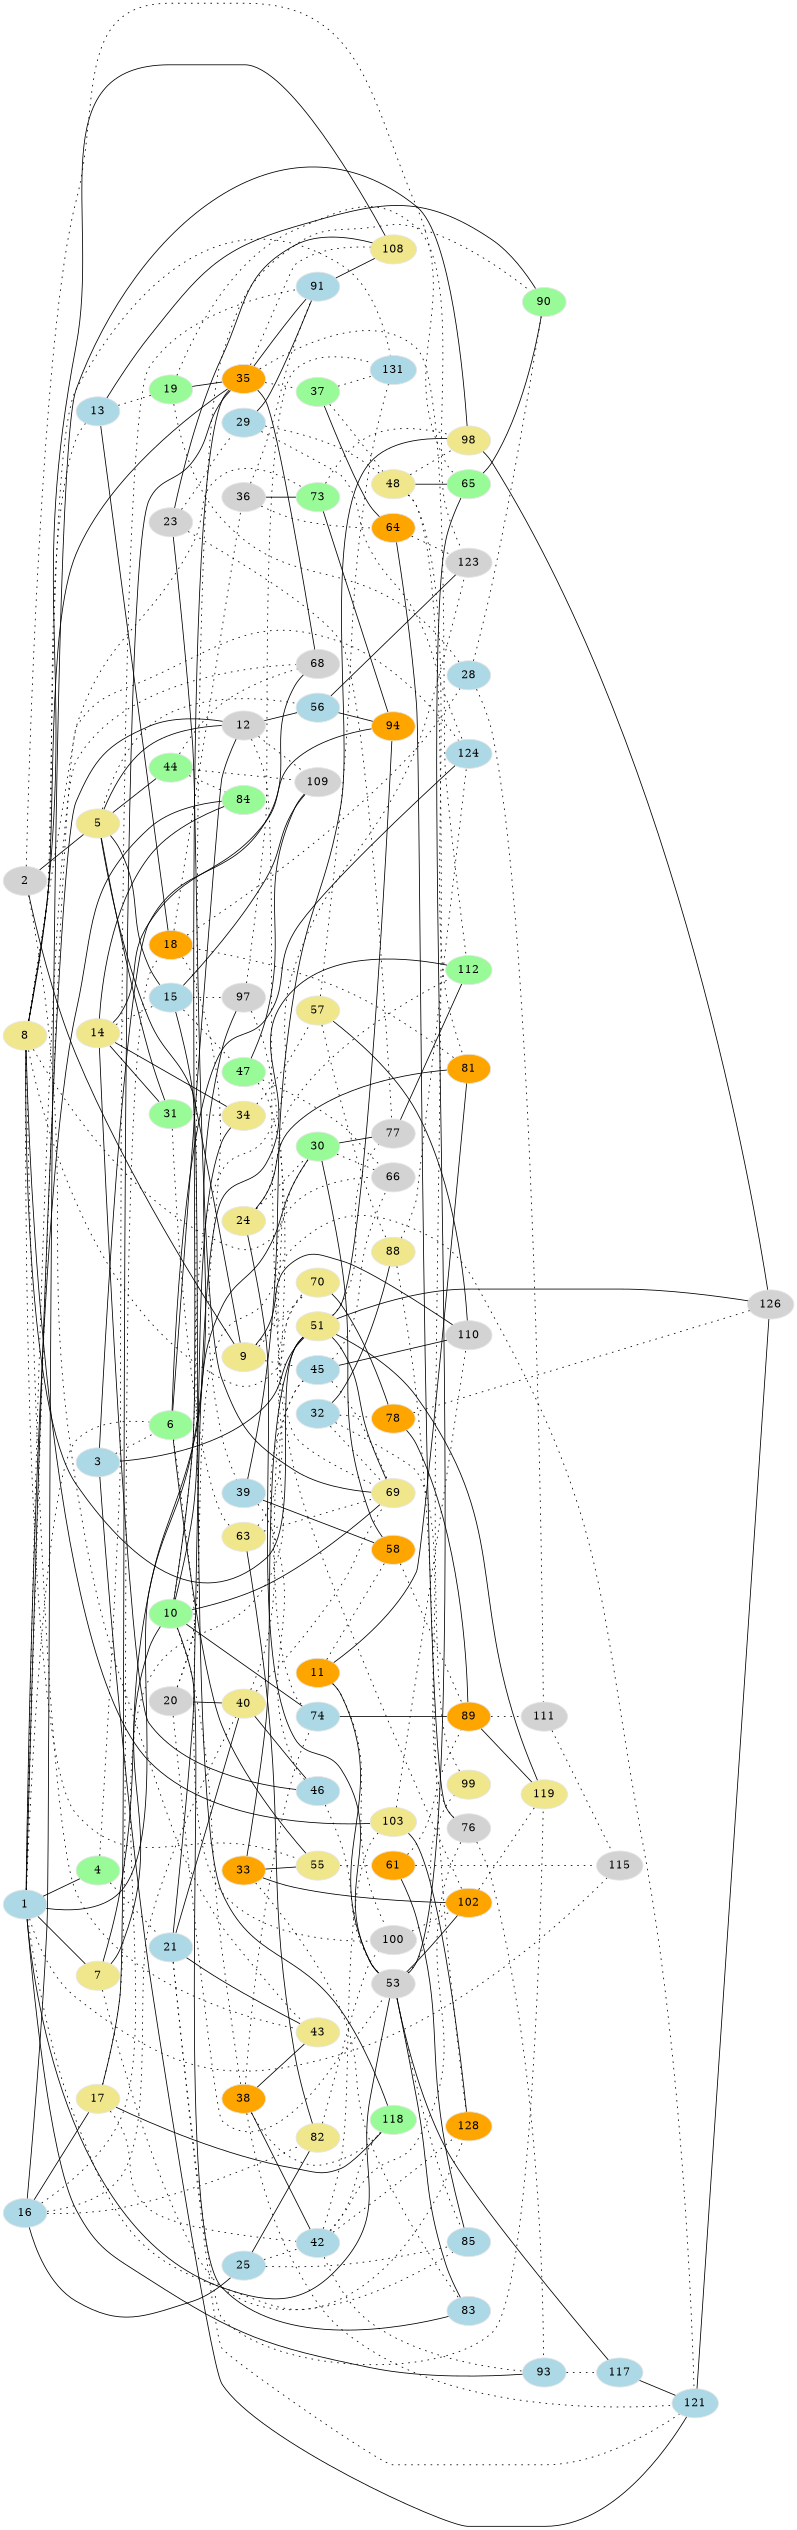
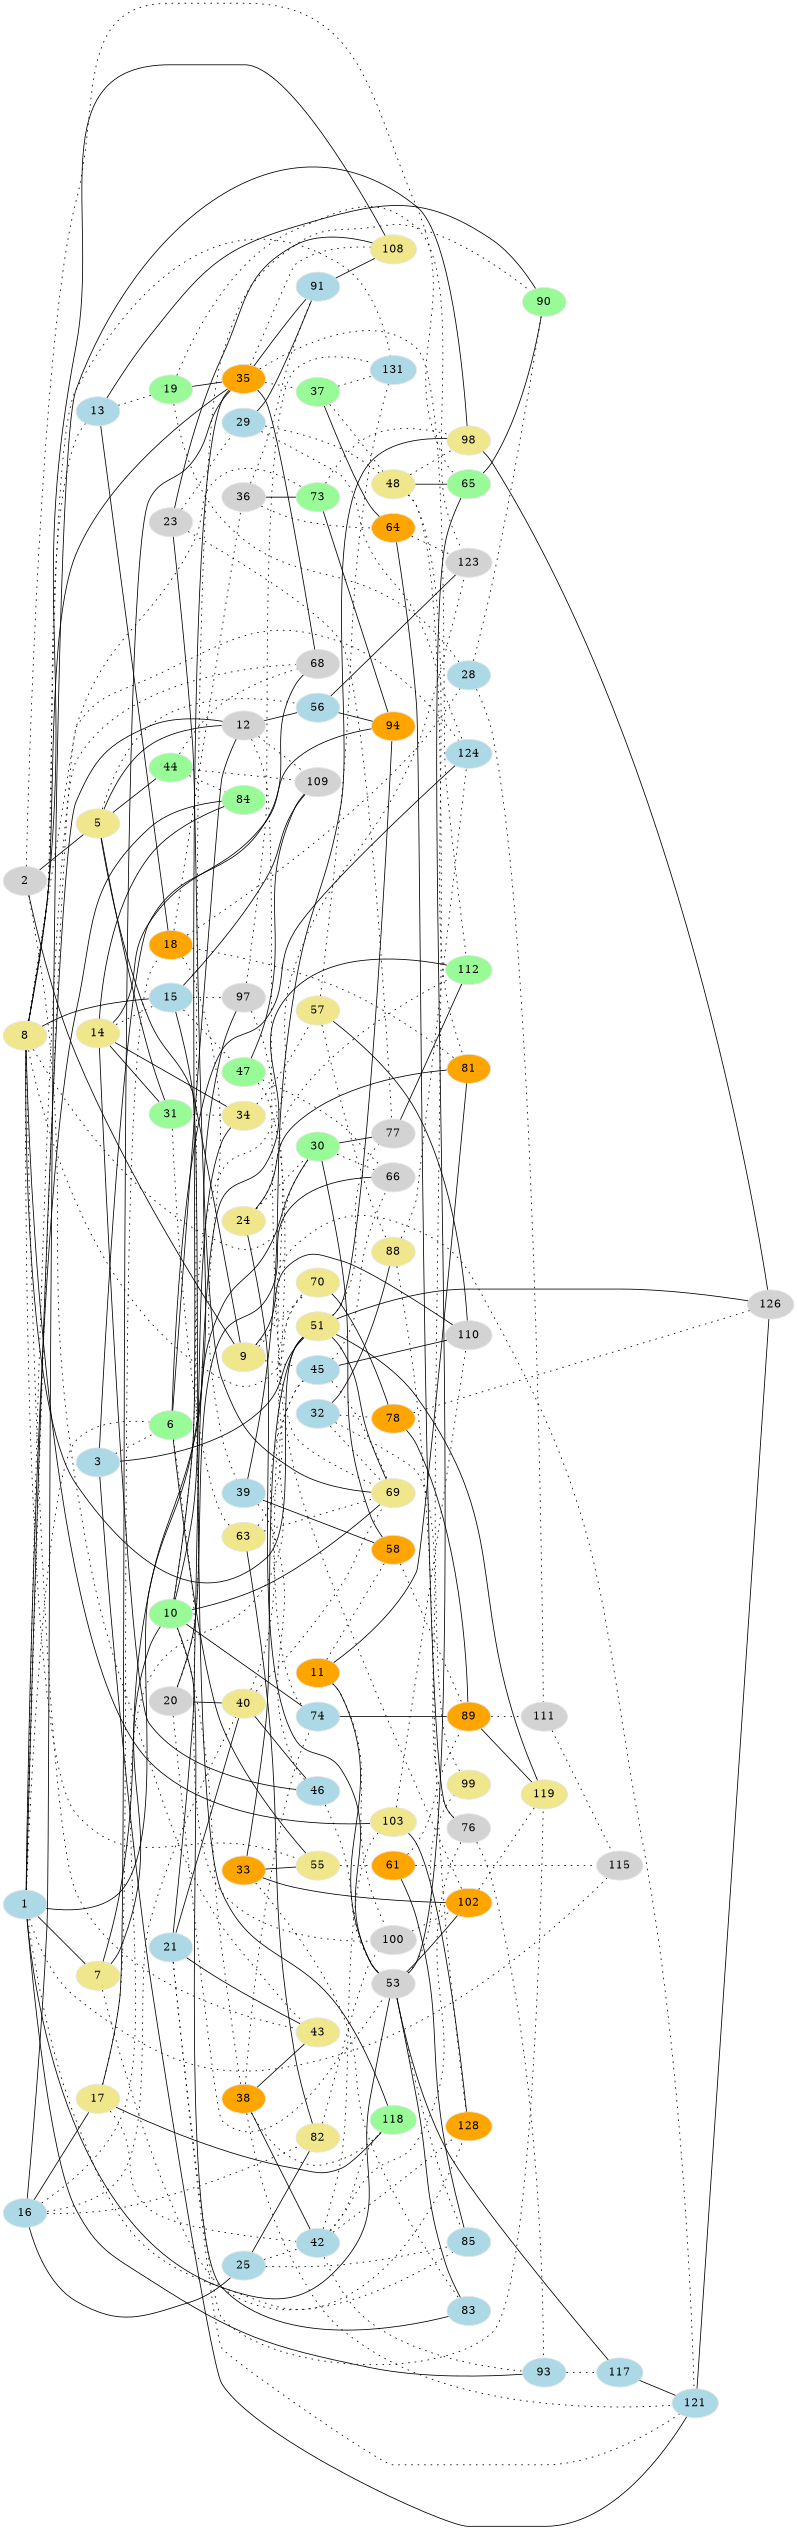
edge "5" -- "15": now "8" -- "15"
edge "66" -- "20": style dotted -> solid
node "4": removed
